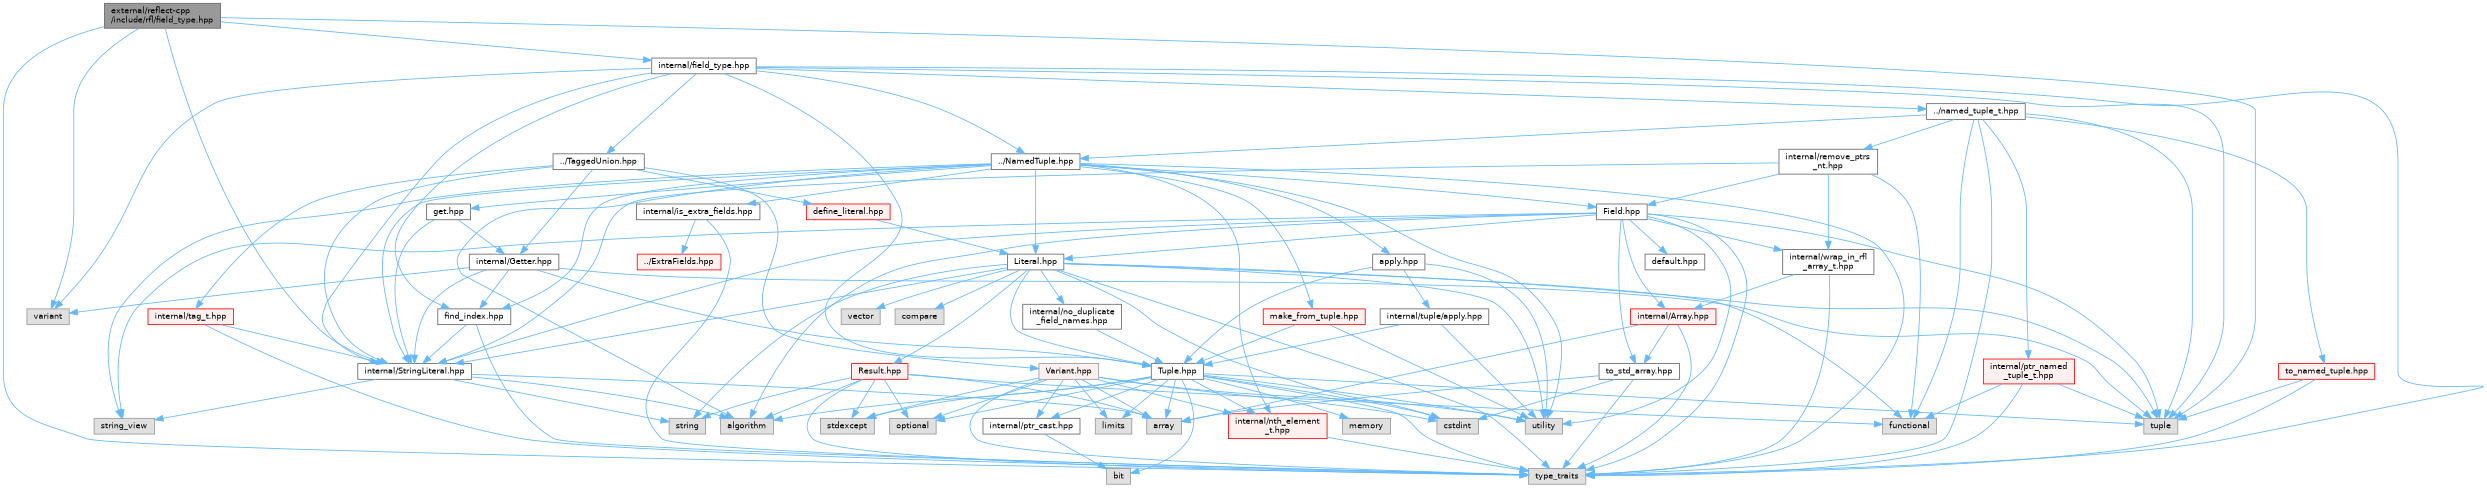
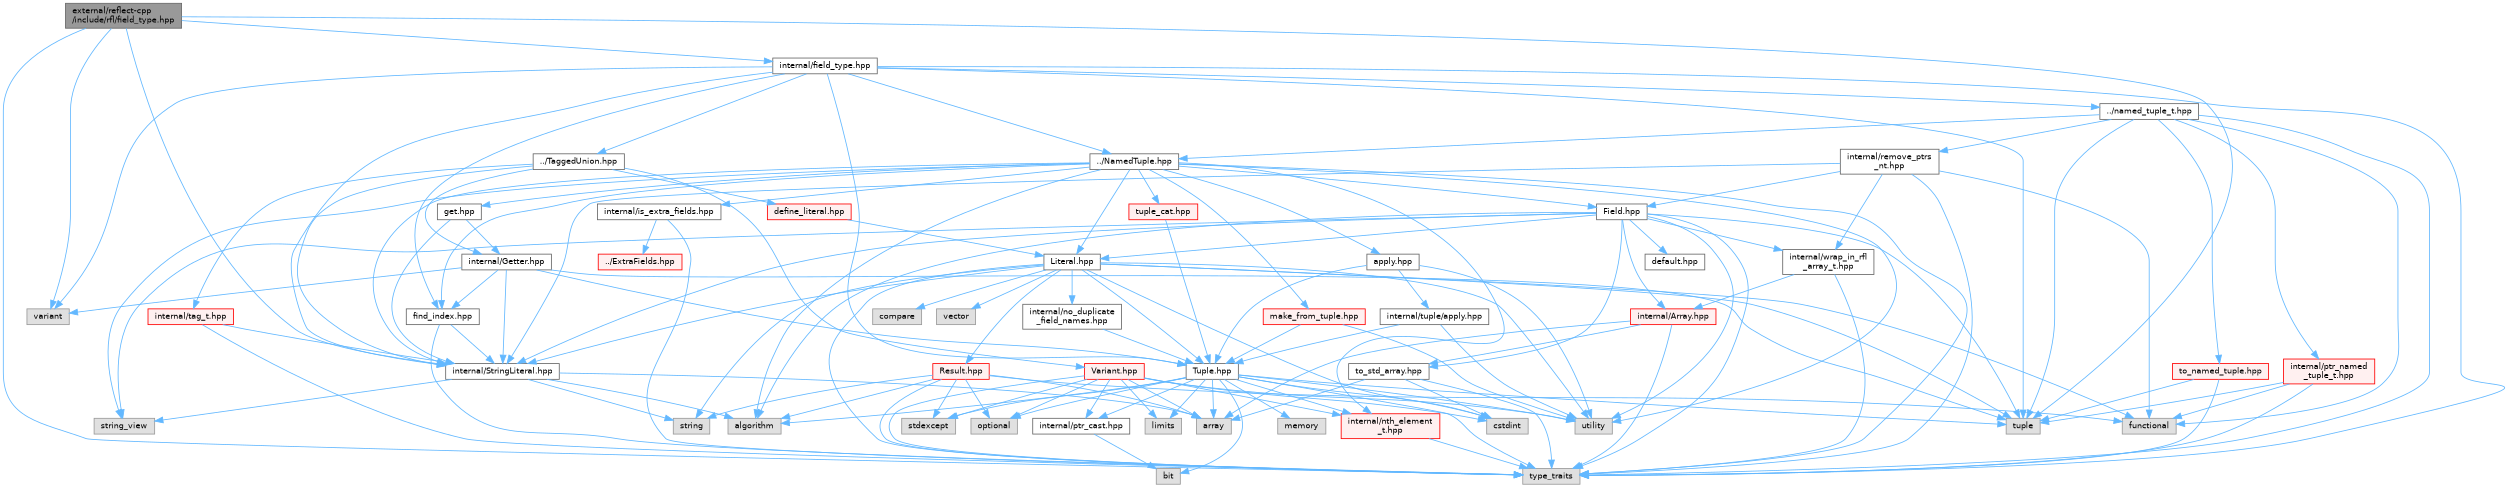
node "tuple_cat.hpp": added
node "Variant.hpp": color grey60 -> red
edge "internal/remove_ptrs _nt.hpp" -> "type_traits": added
